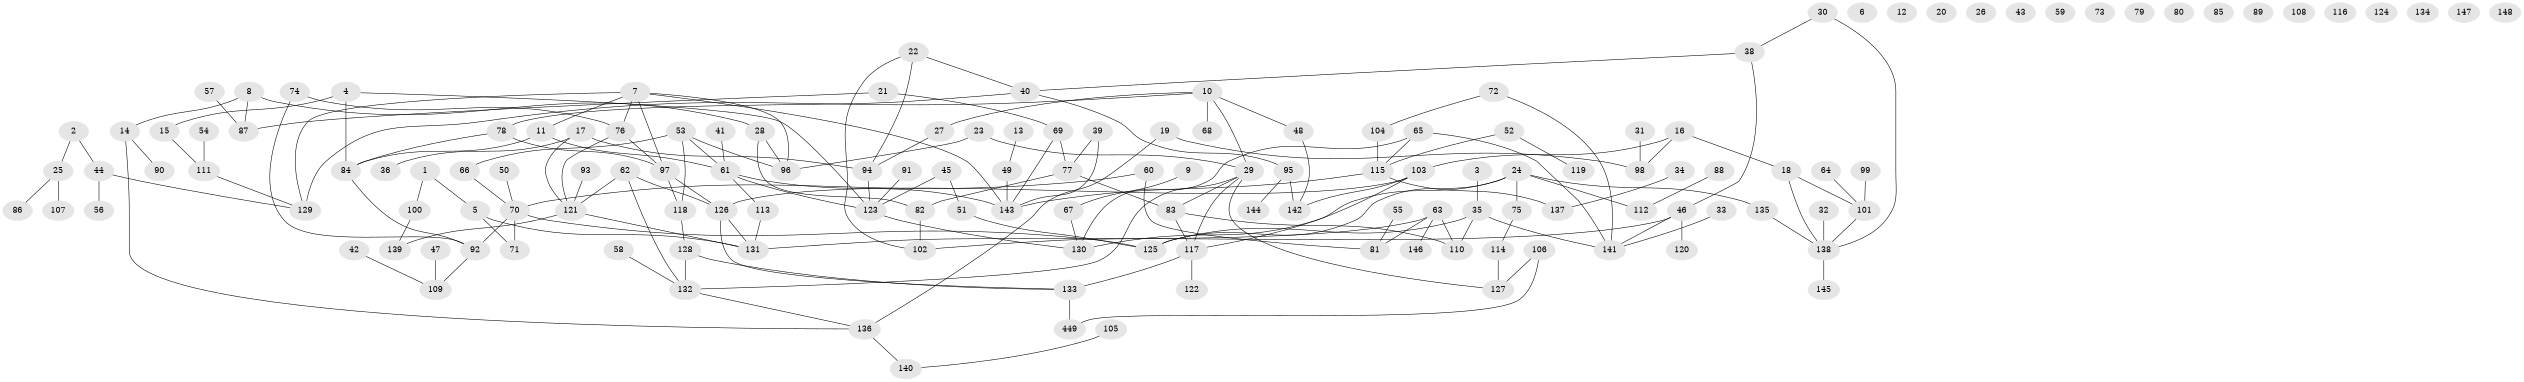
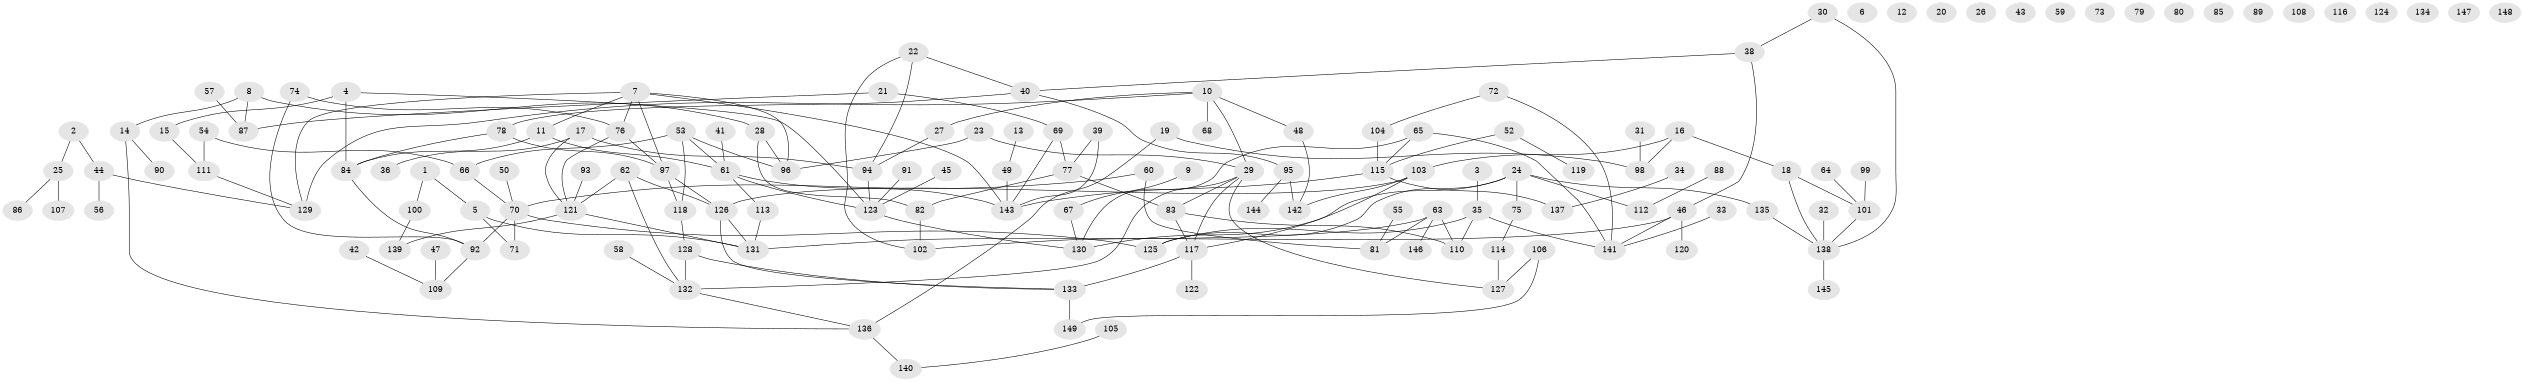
edge "54" -- "66": added
node "51": removed
node "449": label "449" -> "149"
